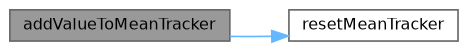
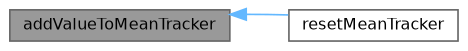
edge "addValueToMeanTracker" -> "resetMeanTracker": reversed
